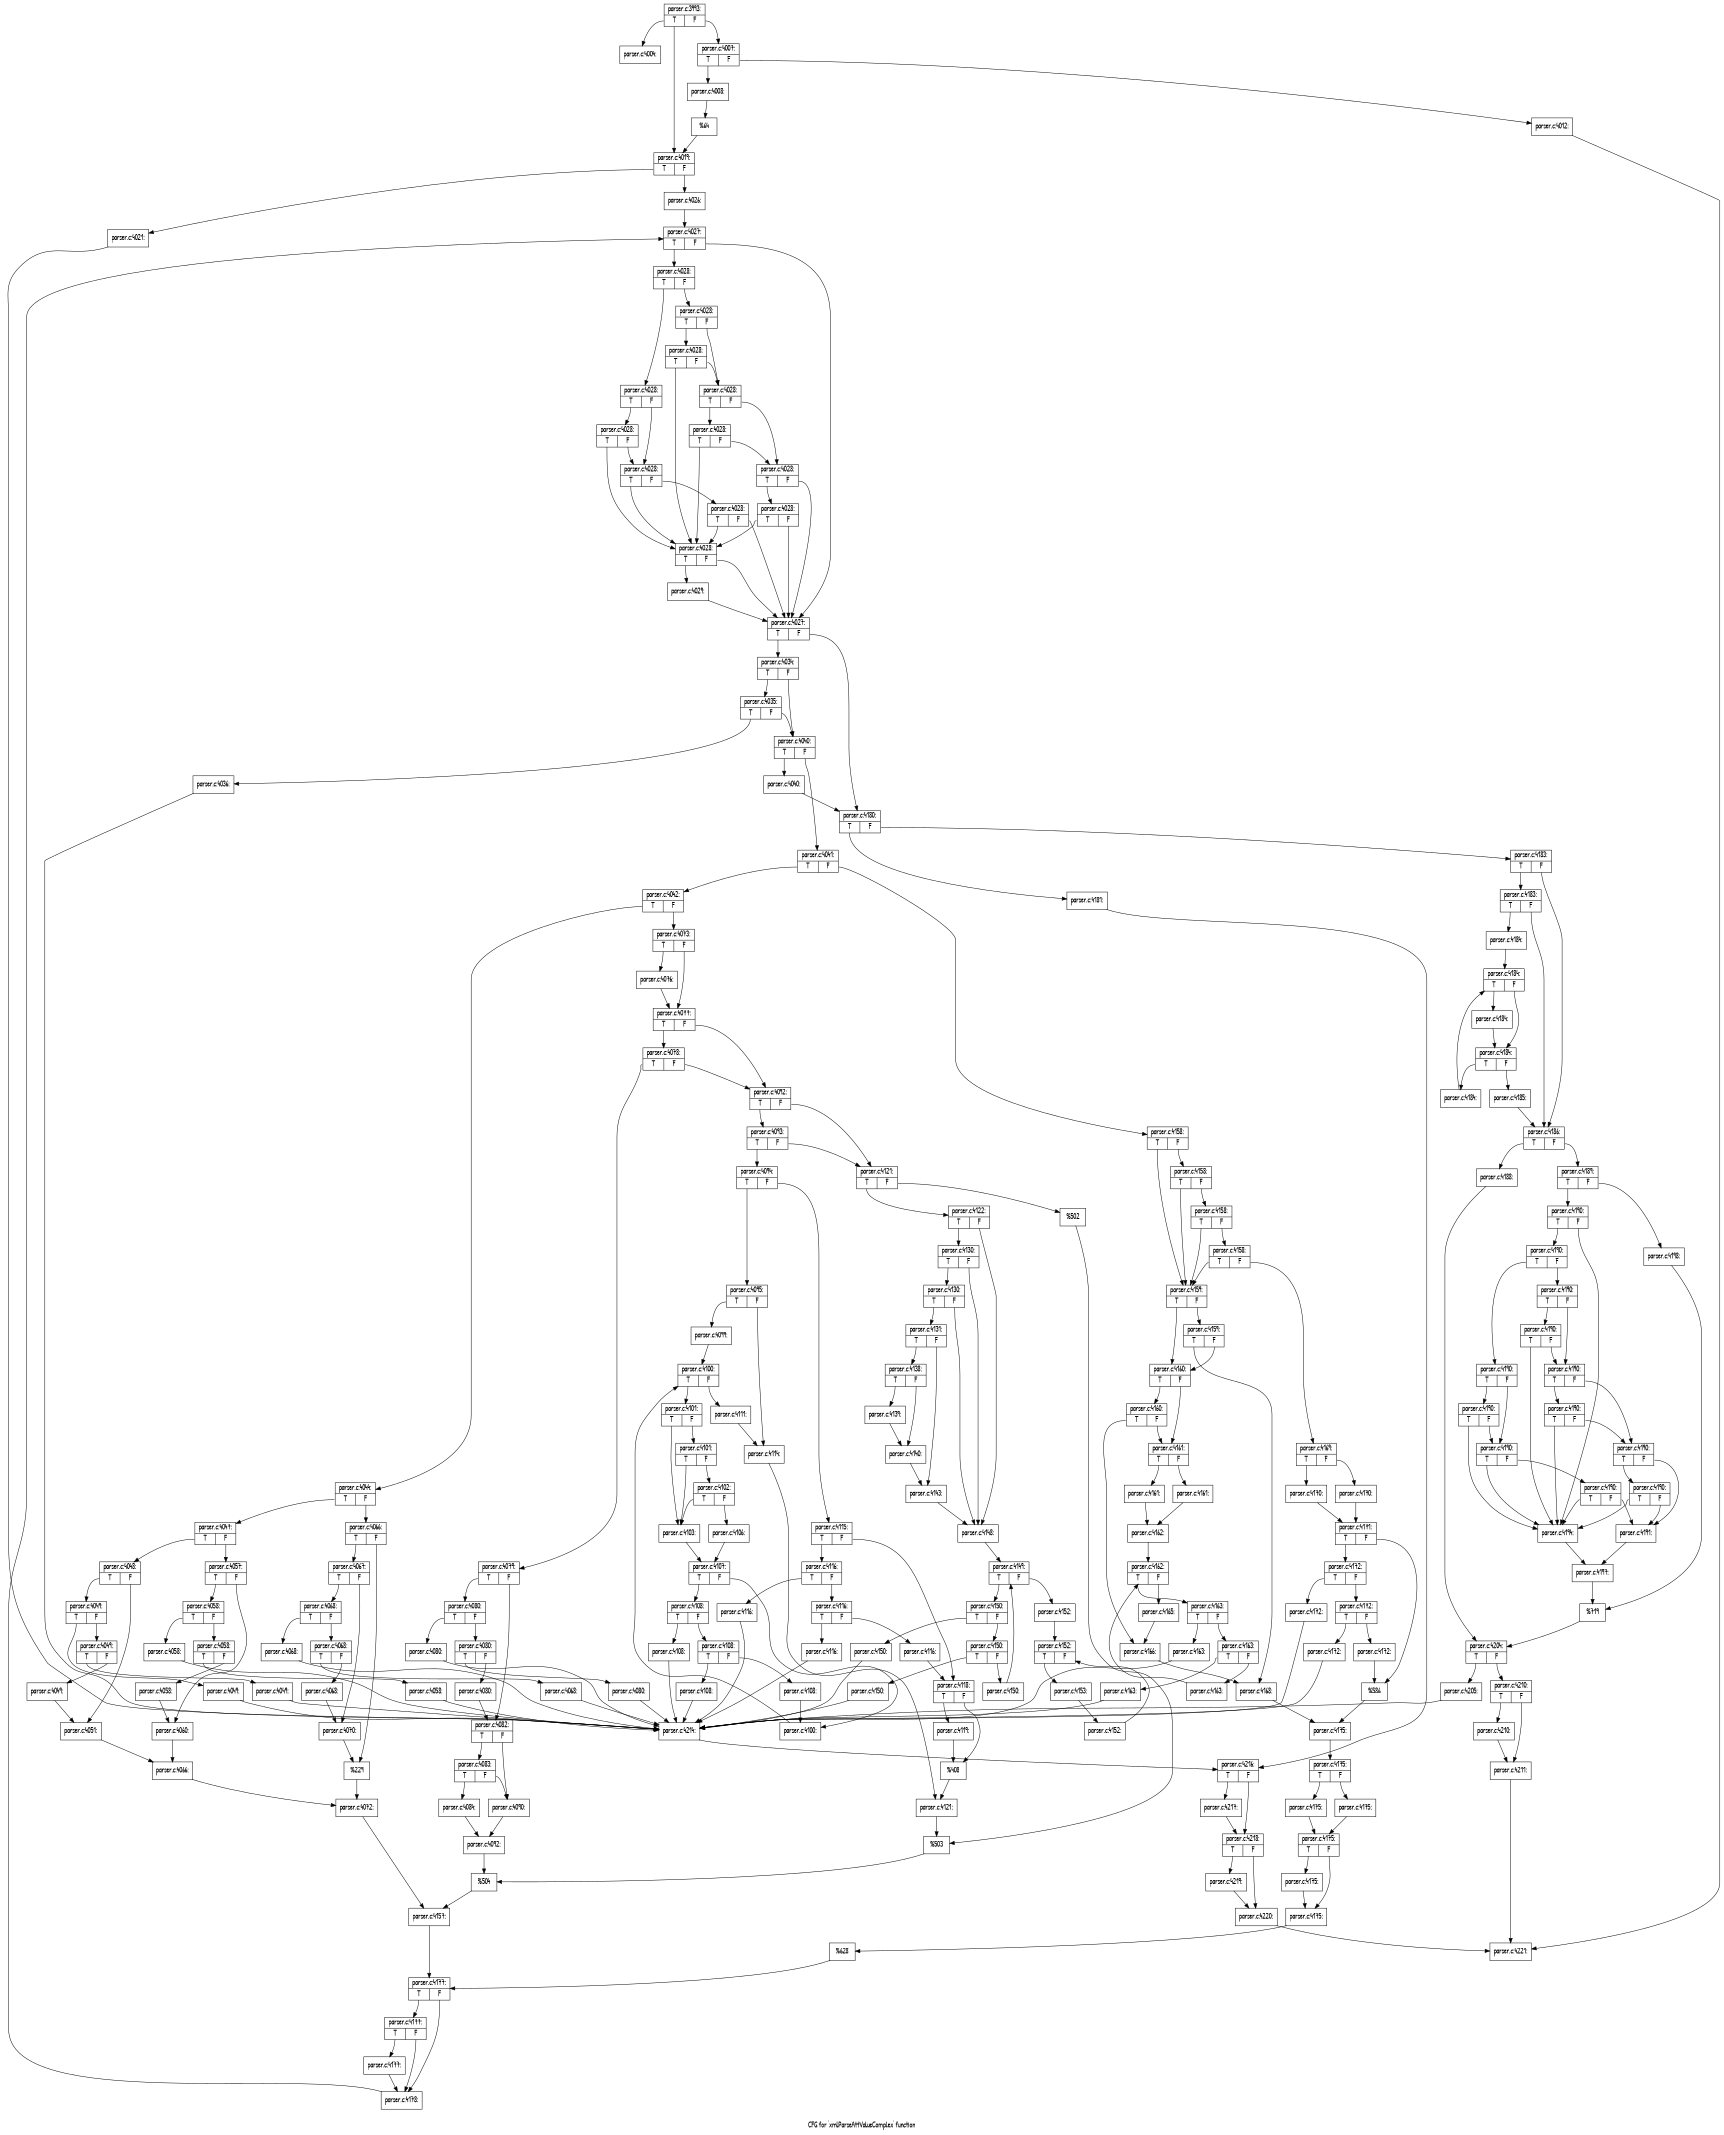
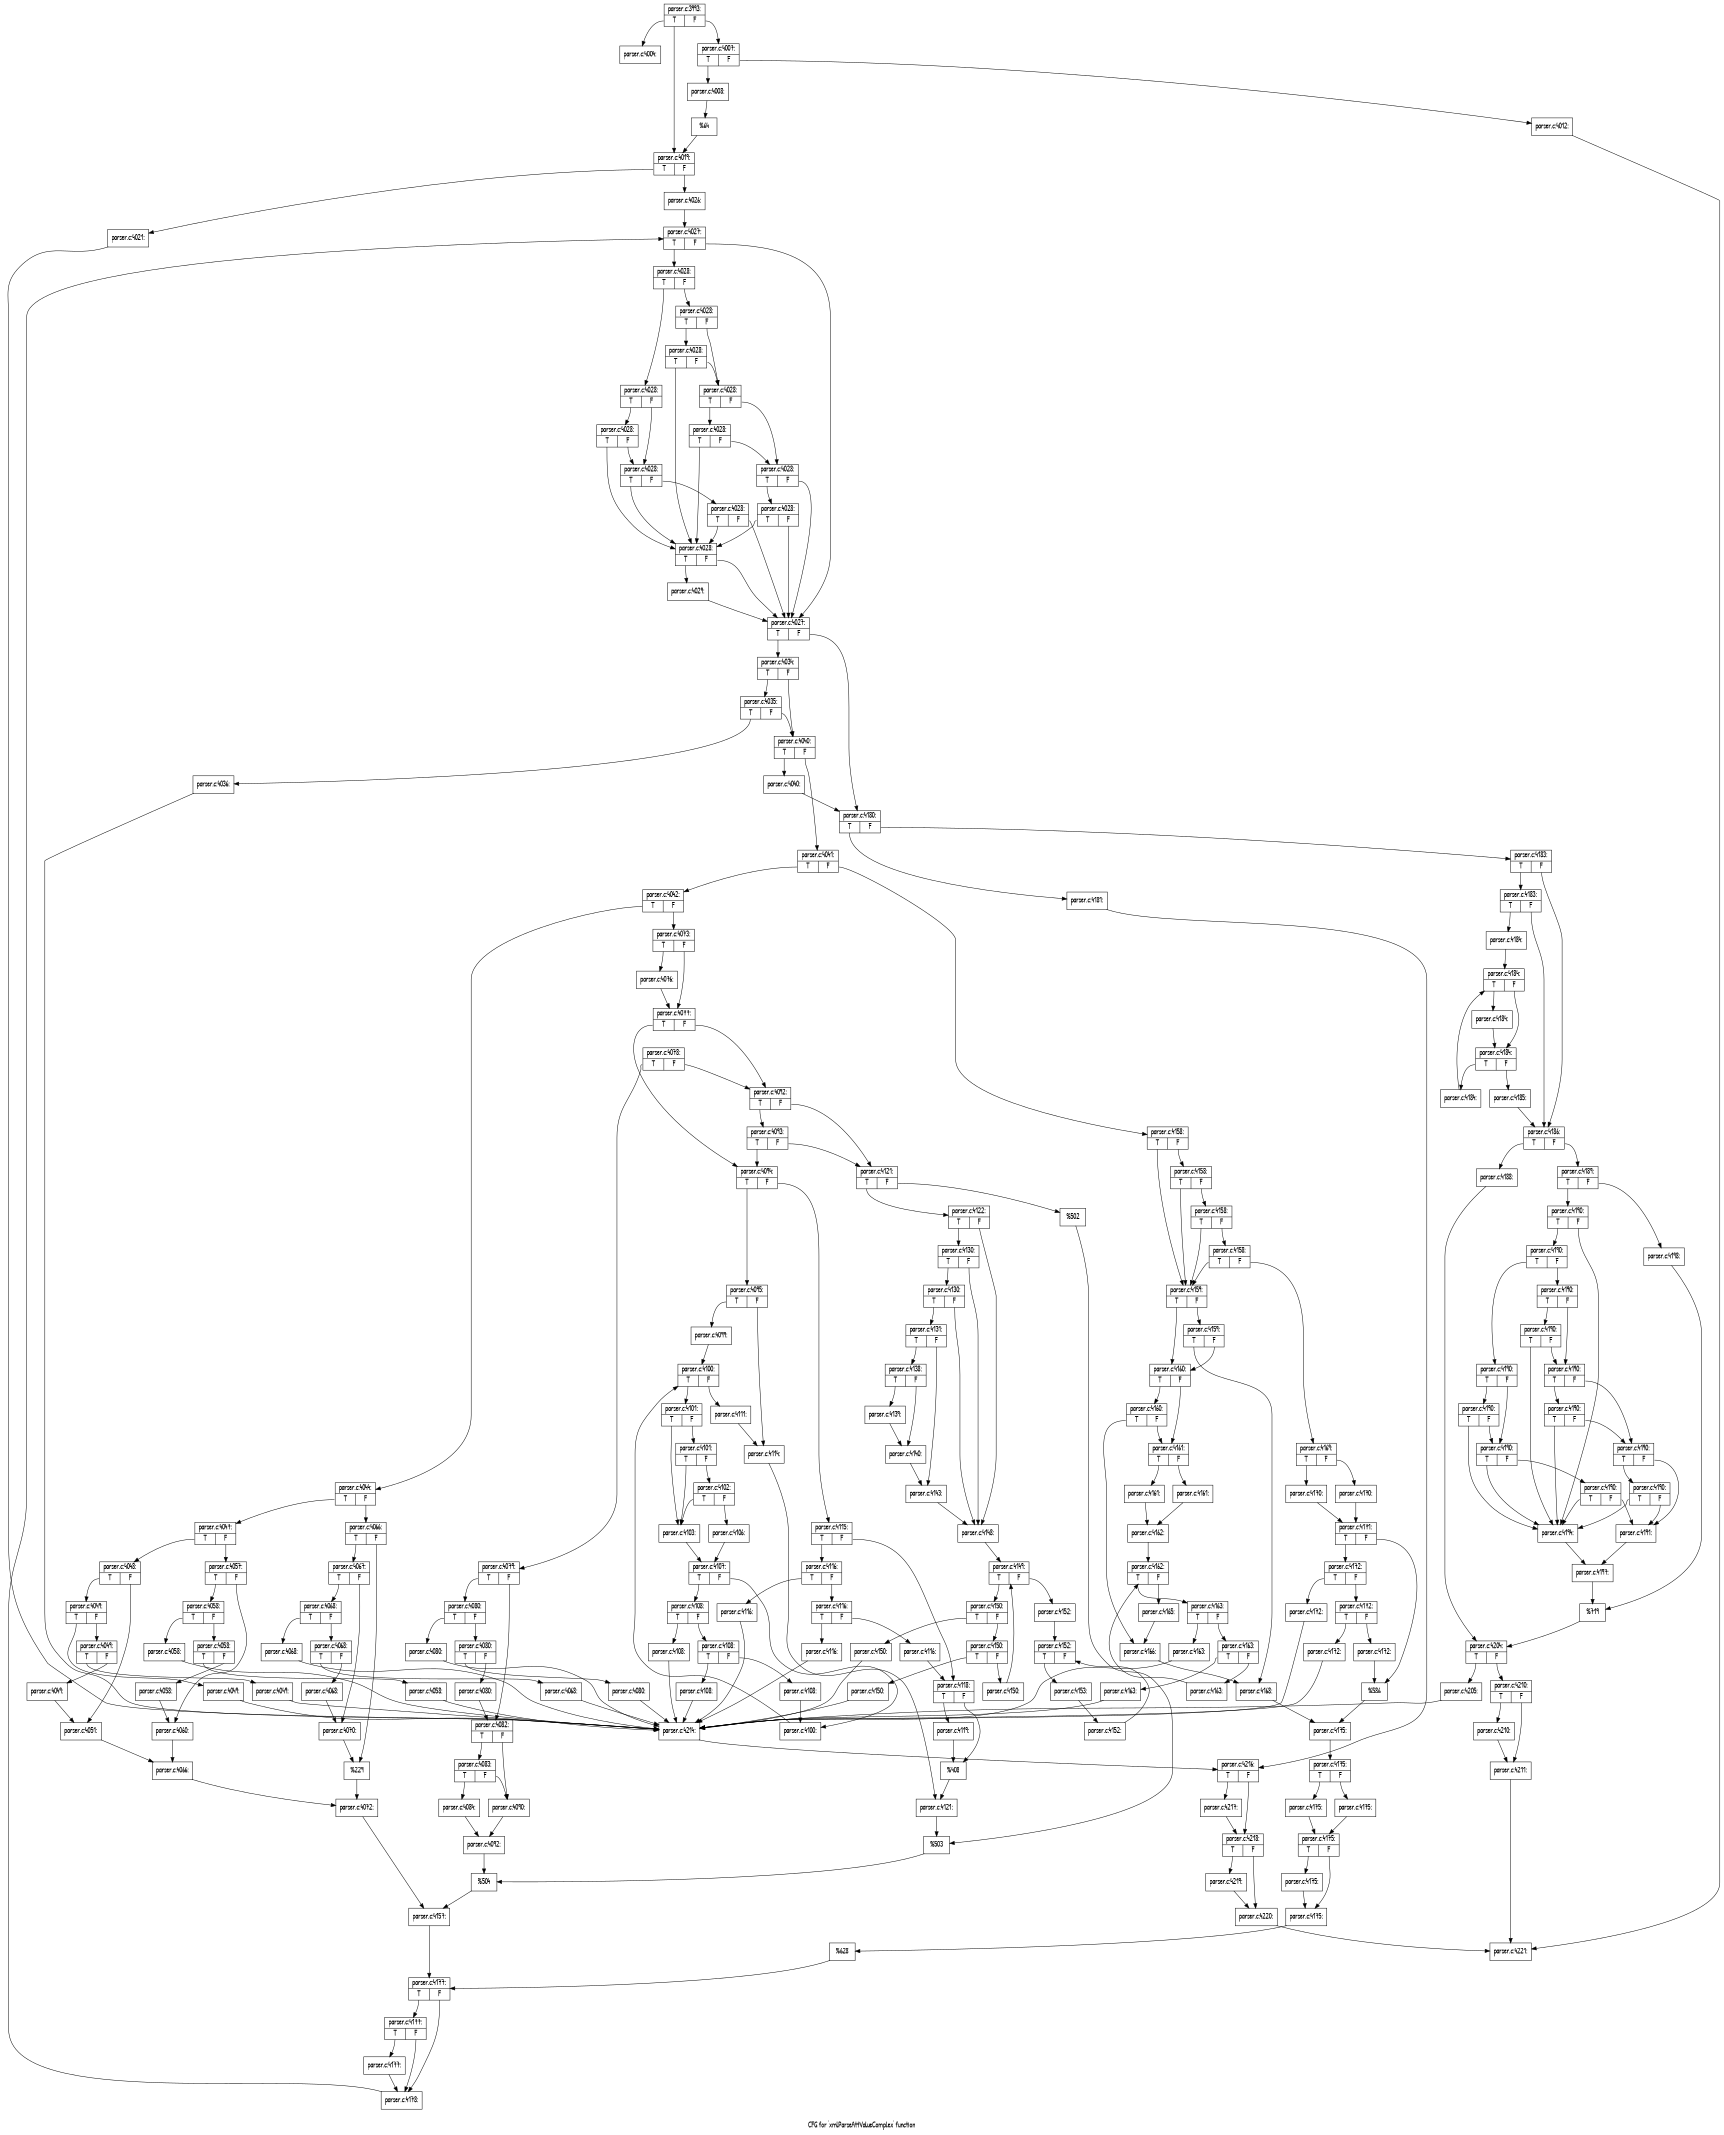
edge "parser.c:4077:" -> "parser.c:4078:": now "parser.c:4077:" -> "parser.c:4094:"
